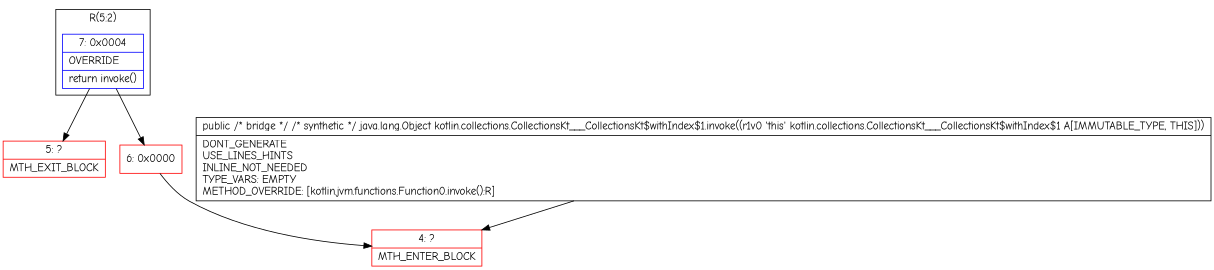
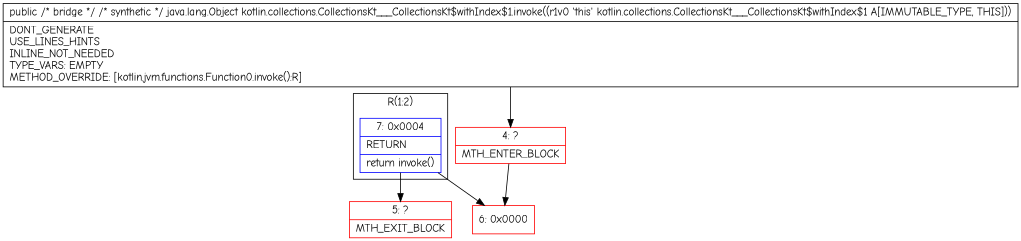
cluster "R(5:2)": label "R(5:2)" -> "R(1:2)"
node "7: 0x0004": text "OVERRIDE" -> "RETURN"
edge "6: 0x0000" -> "4: ?": reversed
